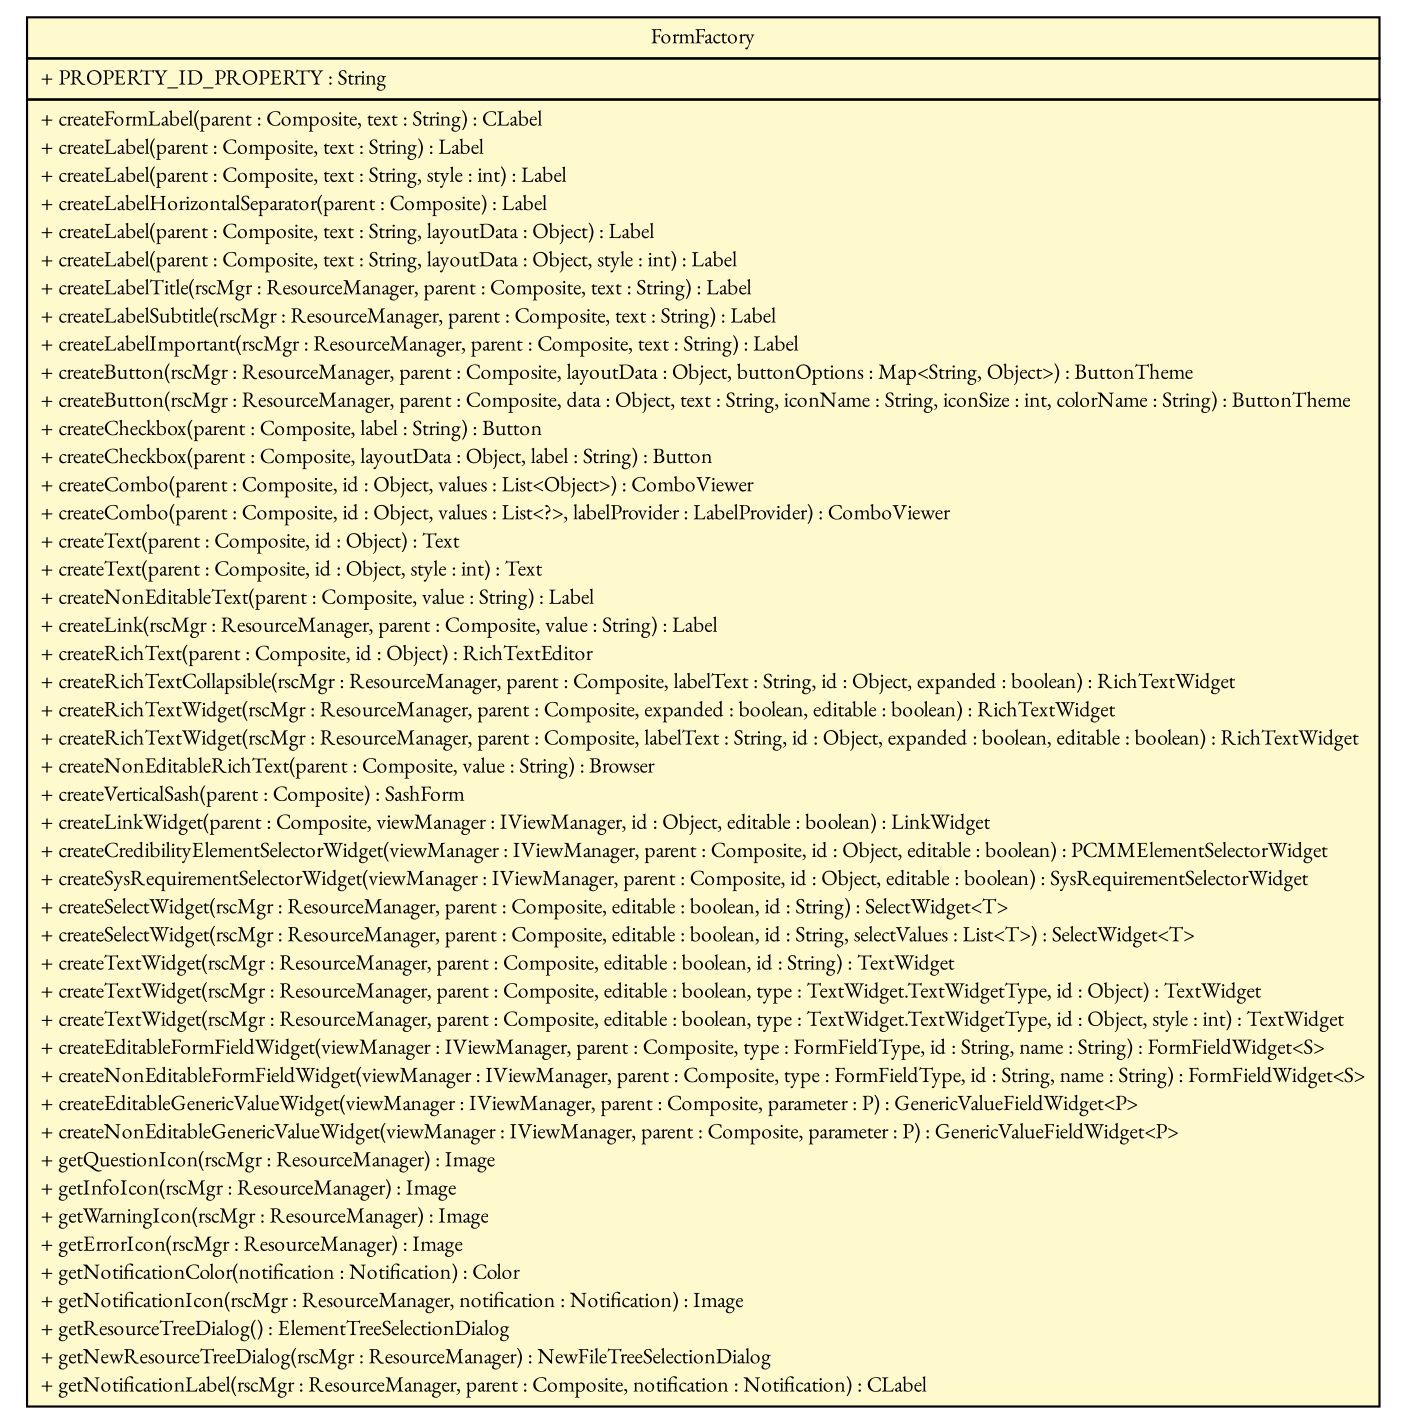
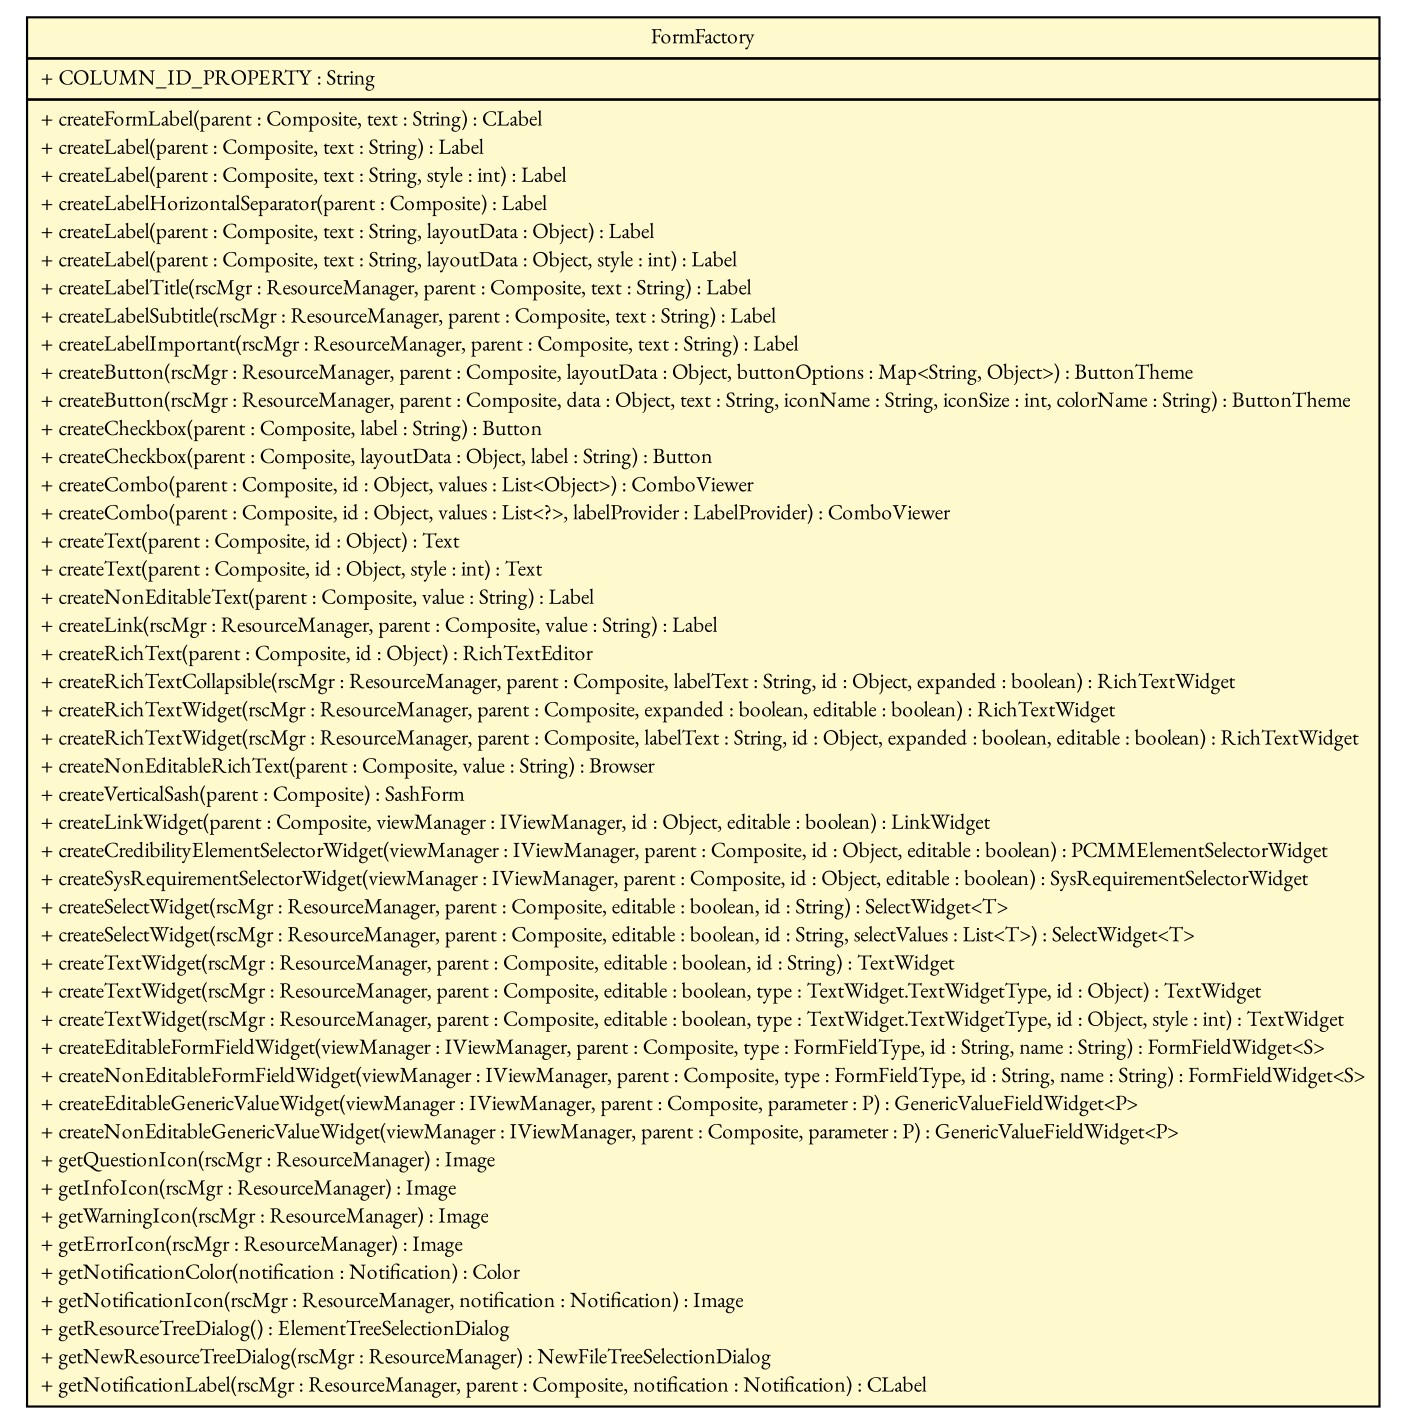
node "FormFactory": text "+ PROPERTY_ID_PROPERTY : String" -> "+ COLUMN_ID_PROPERTY : String"
